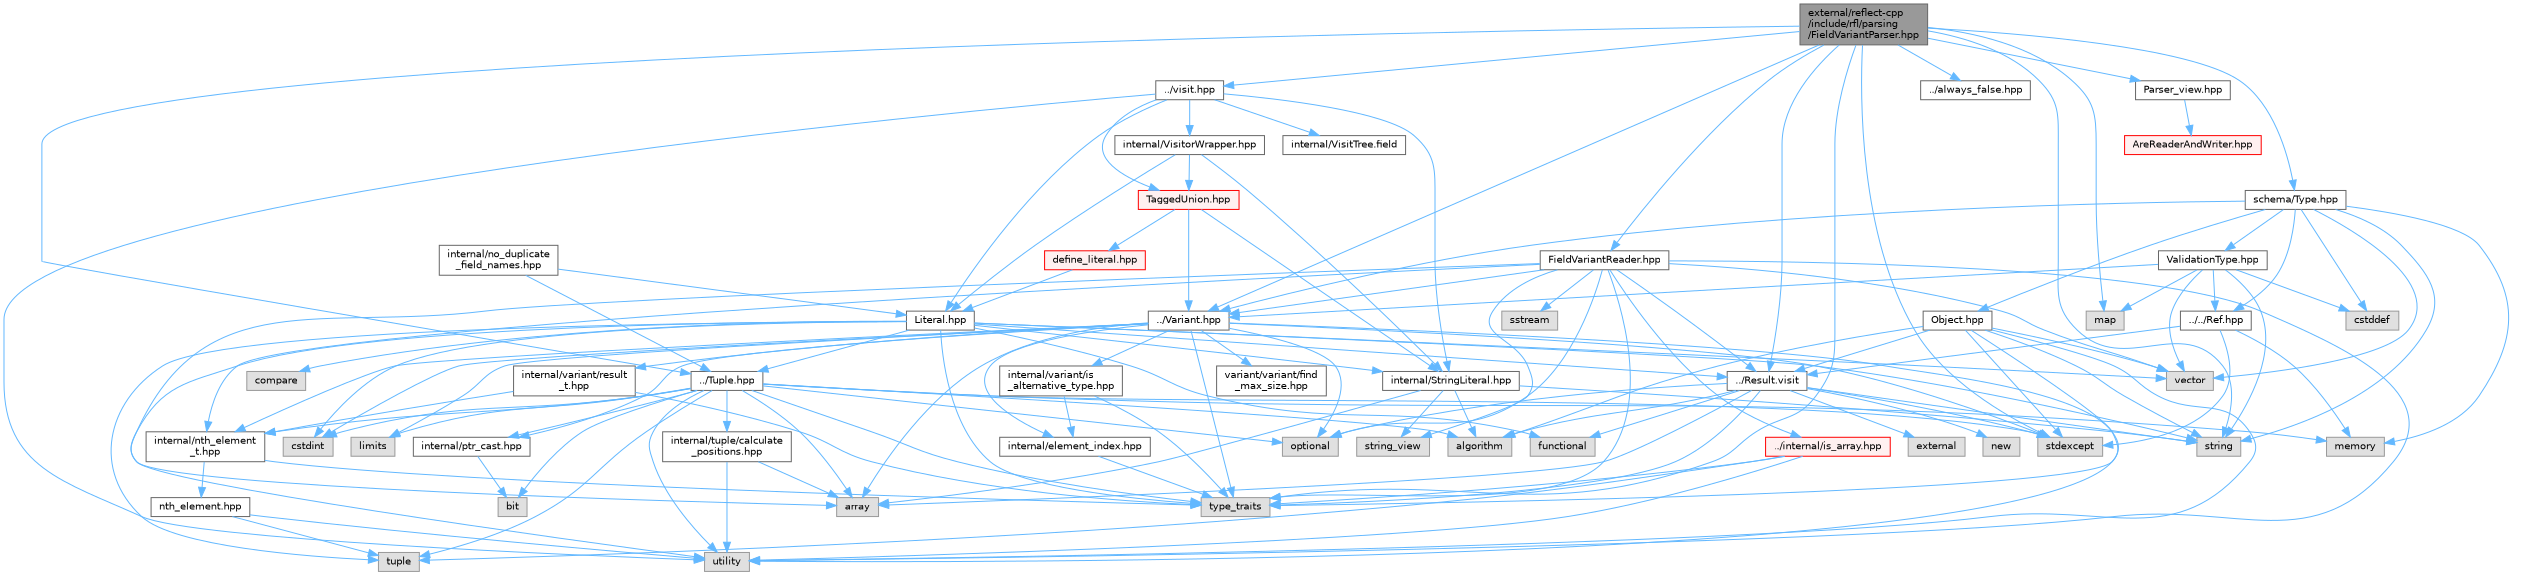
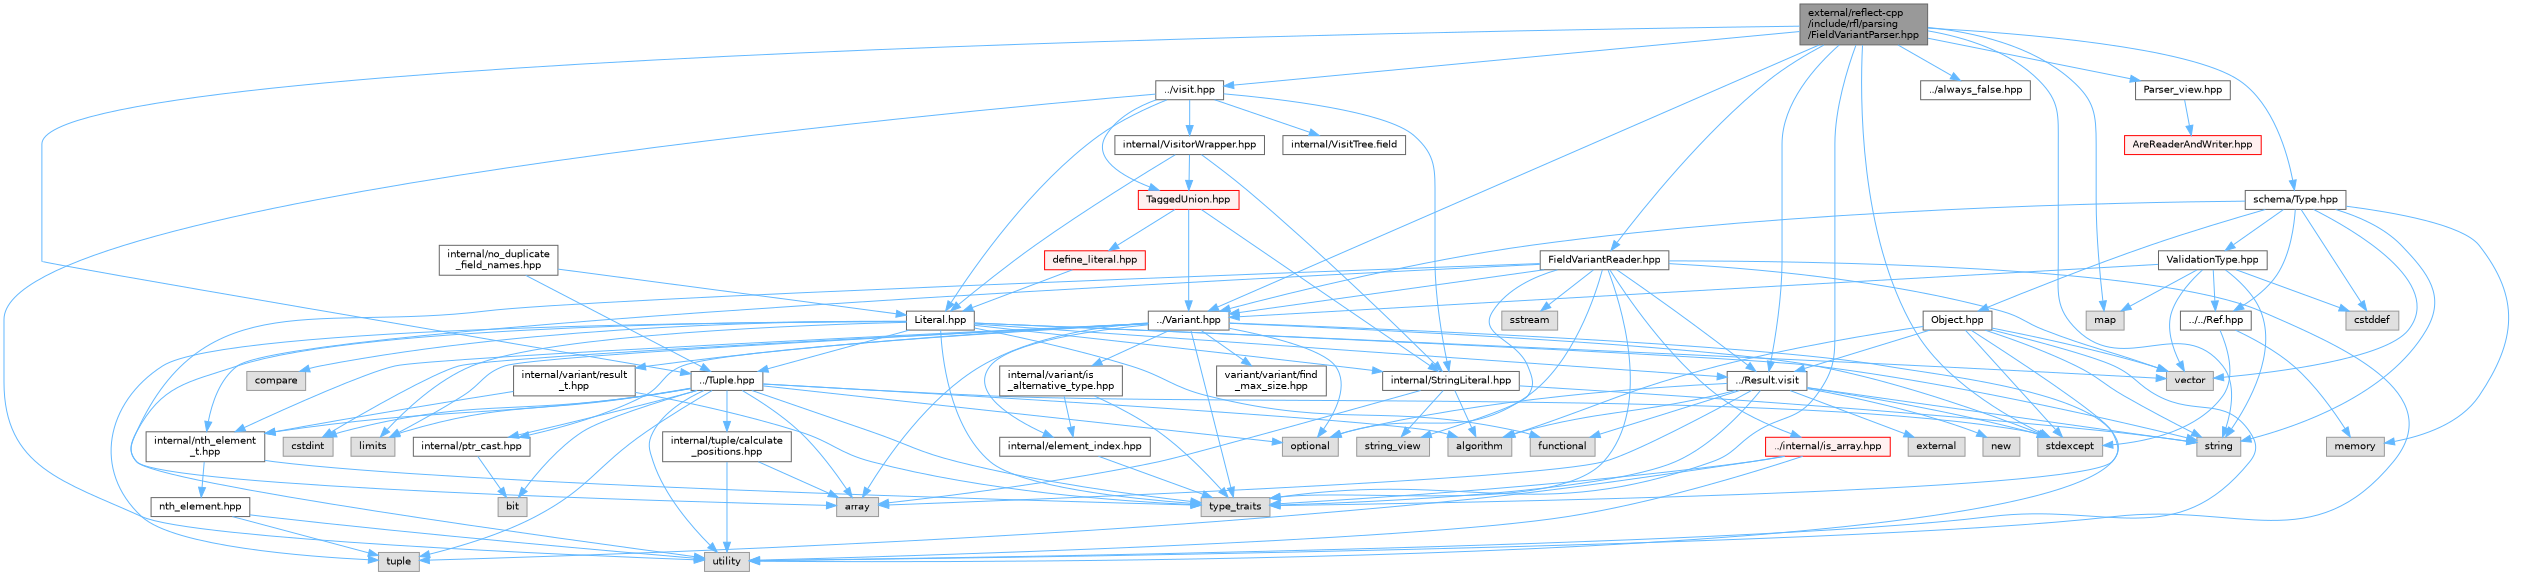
edge "Literal.hpp" -> "cstdint": now "Literal.hpp" -> "limits"
edge "../../Ref.hpp" -> "../Result.visit": removed
edge "../Tuple.hpp" -> "memory": removed
